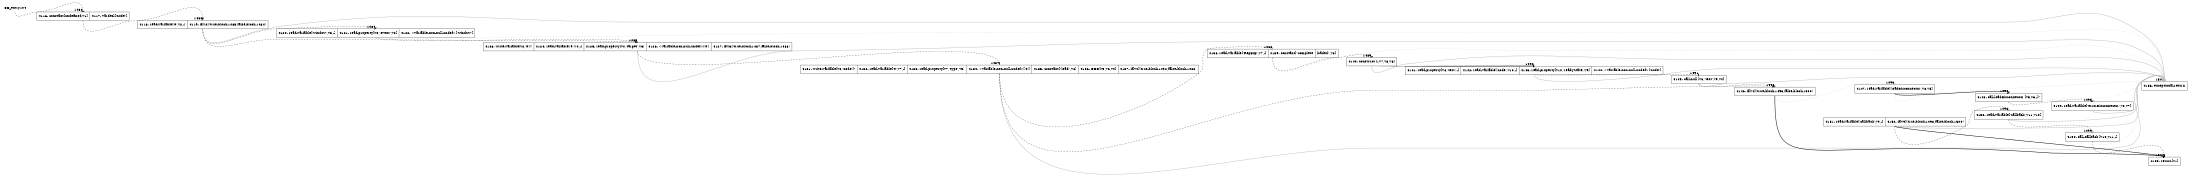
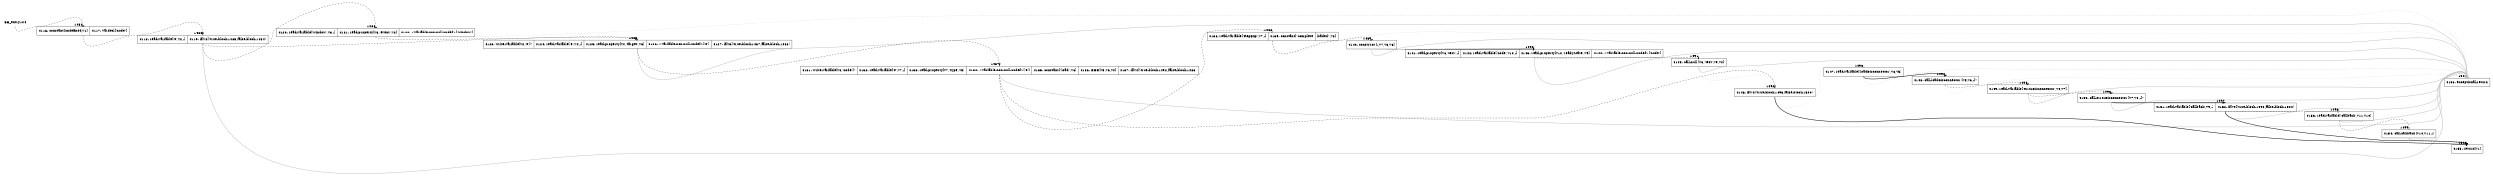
edge "4145: call-null [v6,'test',v9,v4]" -> "4146: if[v4](true-block:1493,false-block:1500)": color black -> gray
node "4150: call-errorDisconnector [v7,v8,-]*": added
